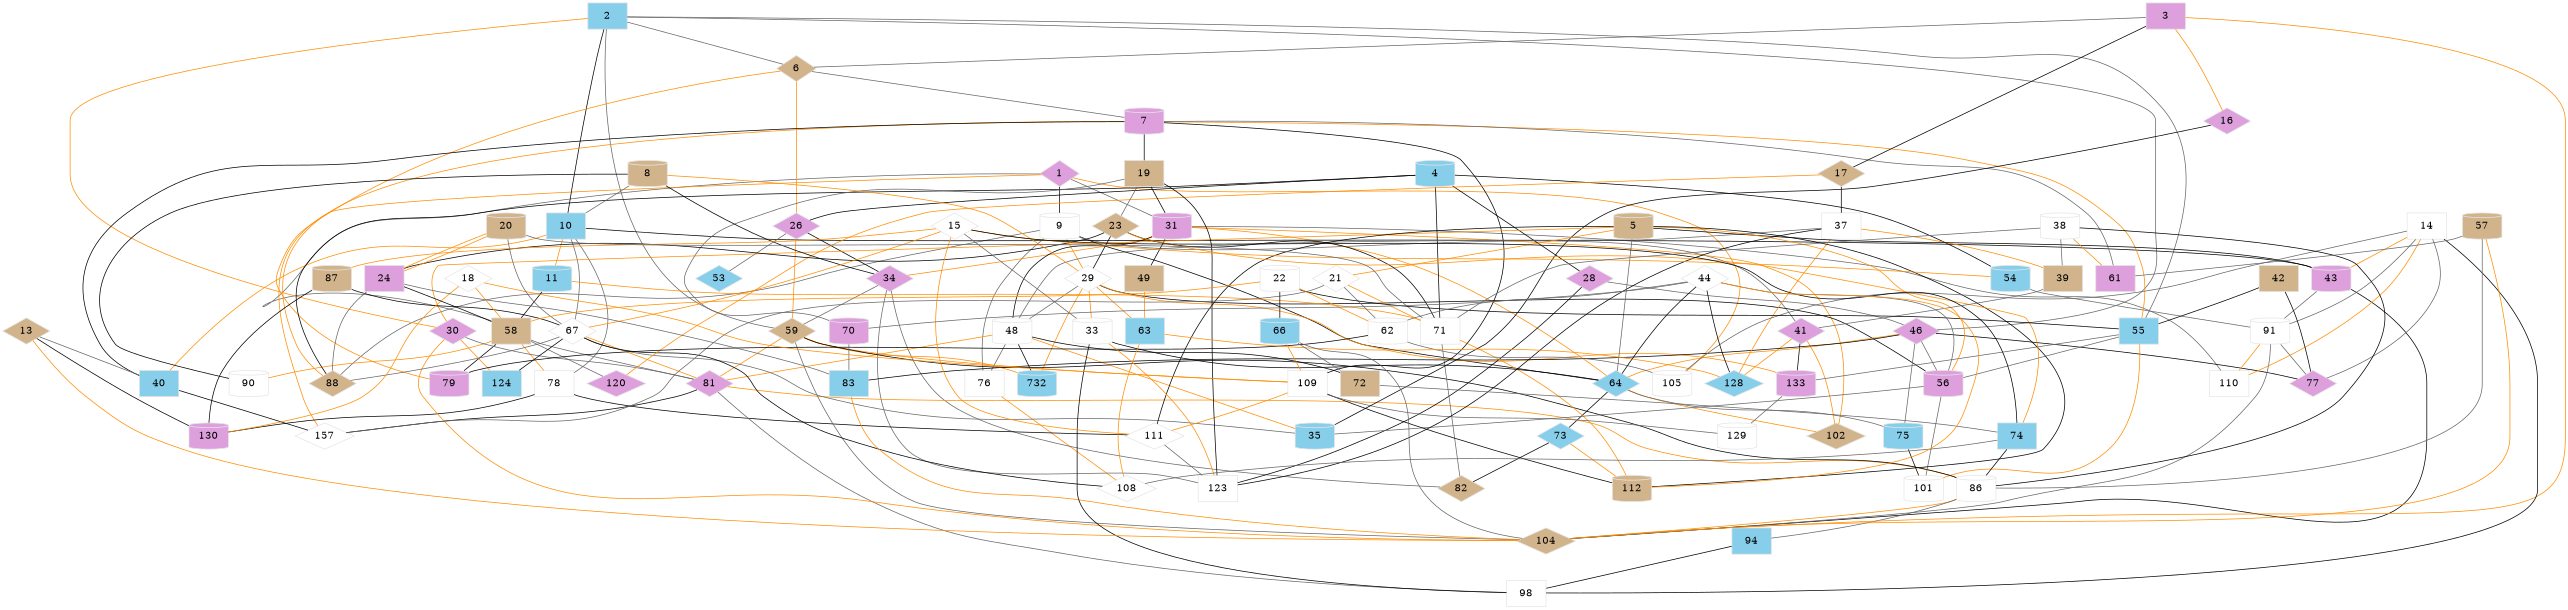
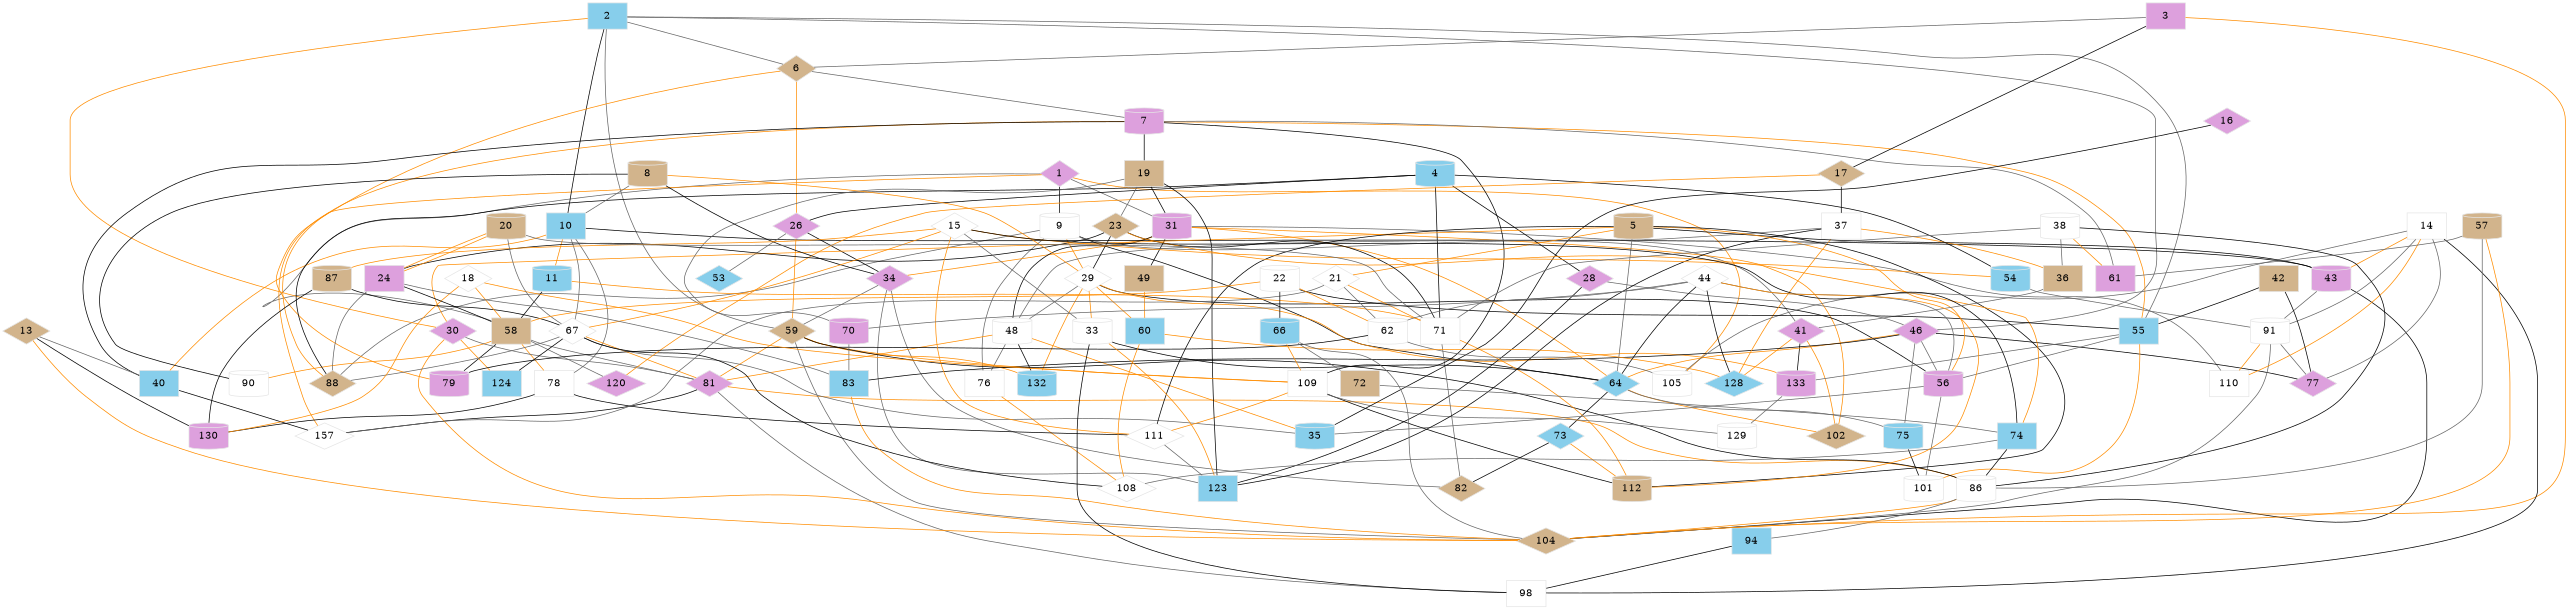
edge "3" -- "16": removed
node "39": label "39" -> "36"
node "63": label "63" -> "60"
edge "48" -- "72": removed
node "732": label "732" -> "132"
node "123": fillcolor white -> skyblue
